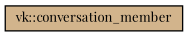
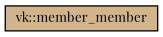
node "vk::conversation_member": label "vk::conversation_member" -> "vk::member_member"
